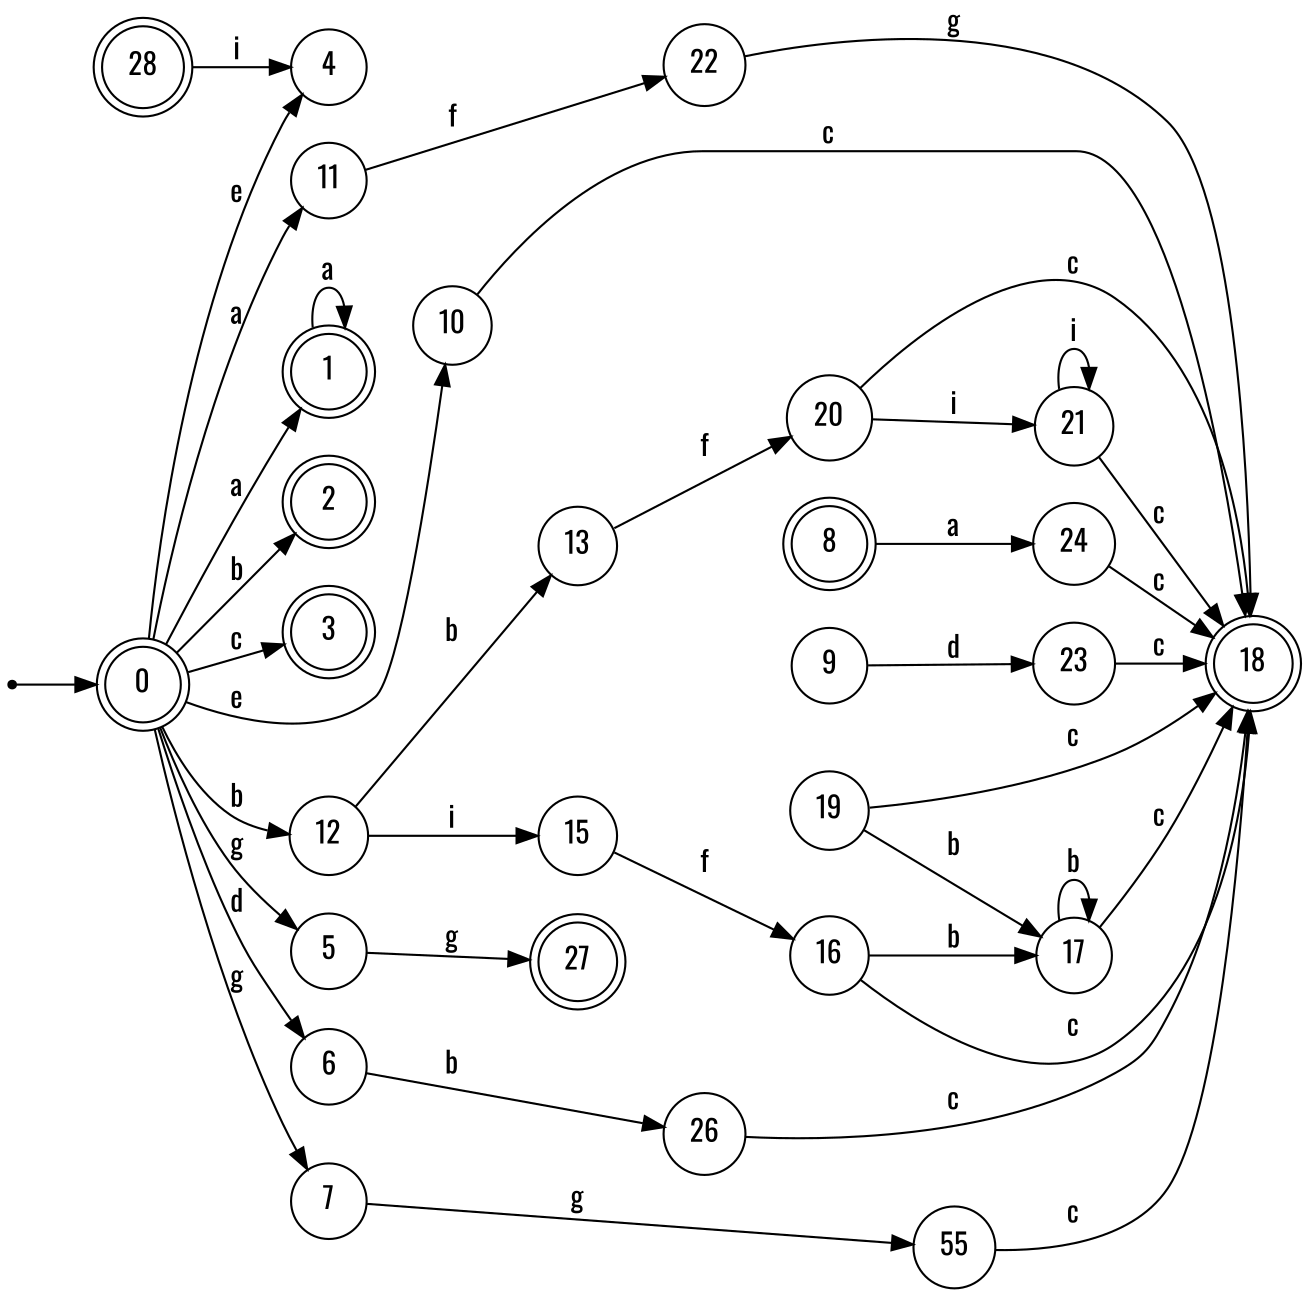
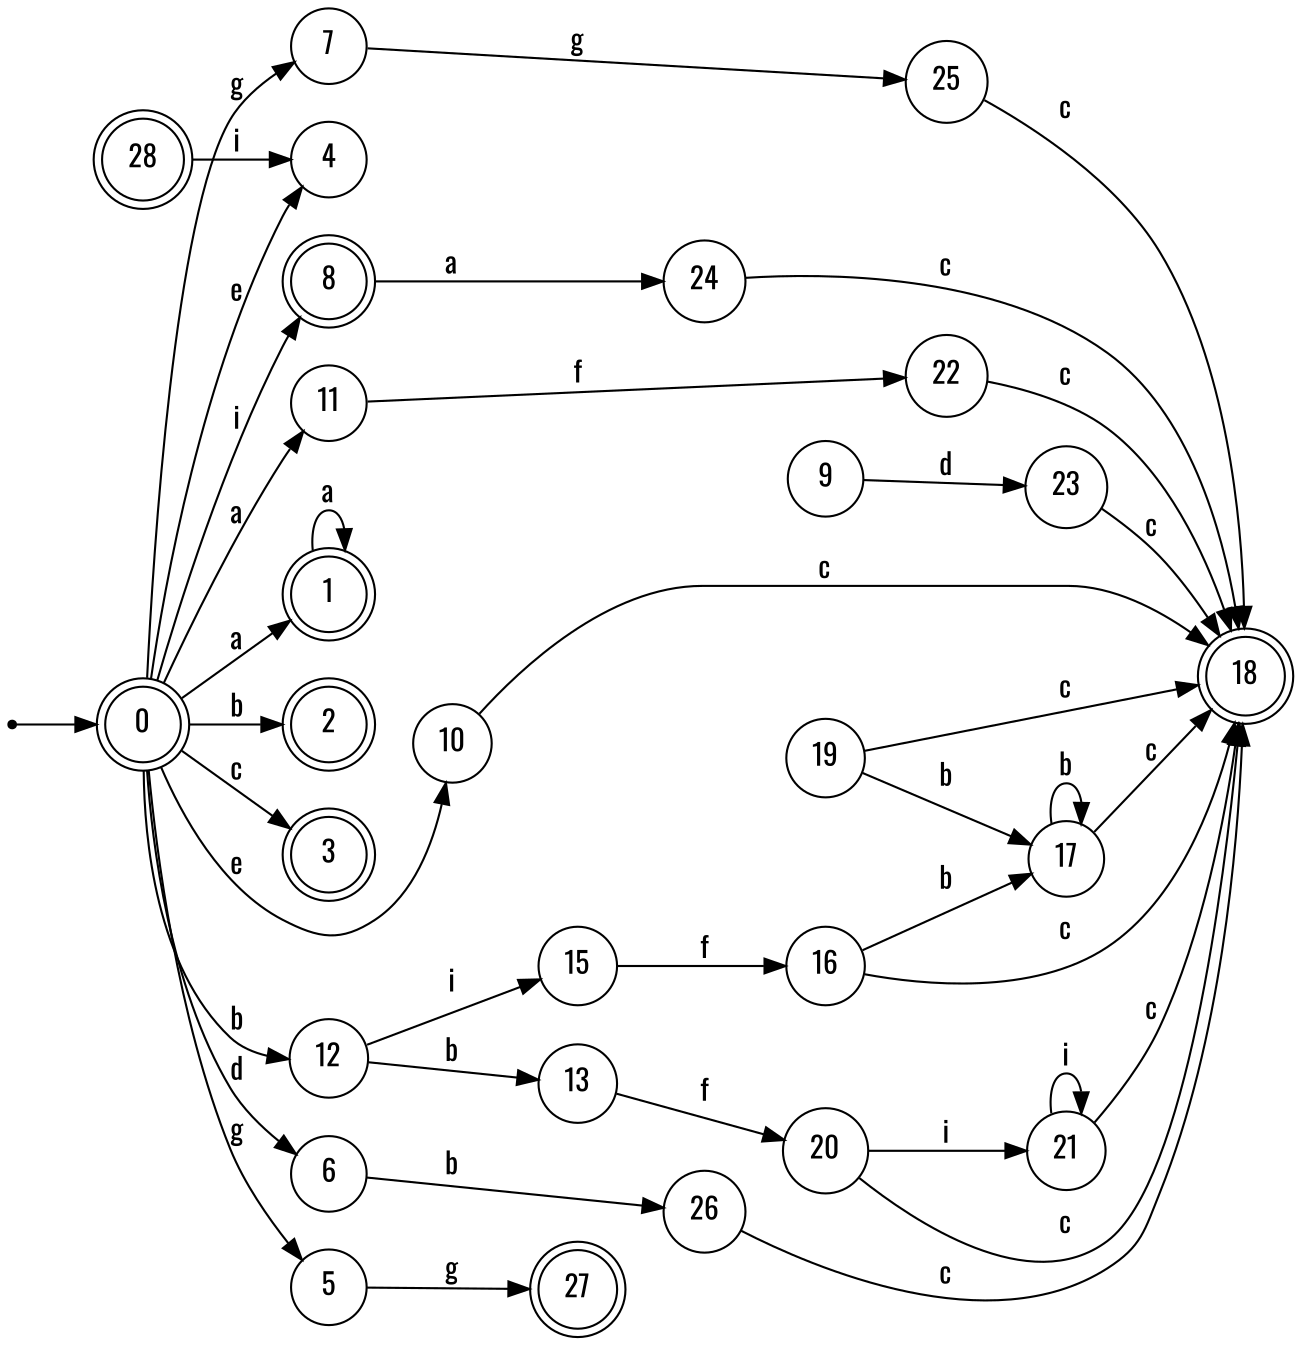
edge "22" -> "18": label "g" -> "c"
edge "0" -> "8": added, label "i"
node "55": label "55" -> "25"
